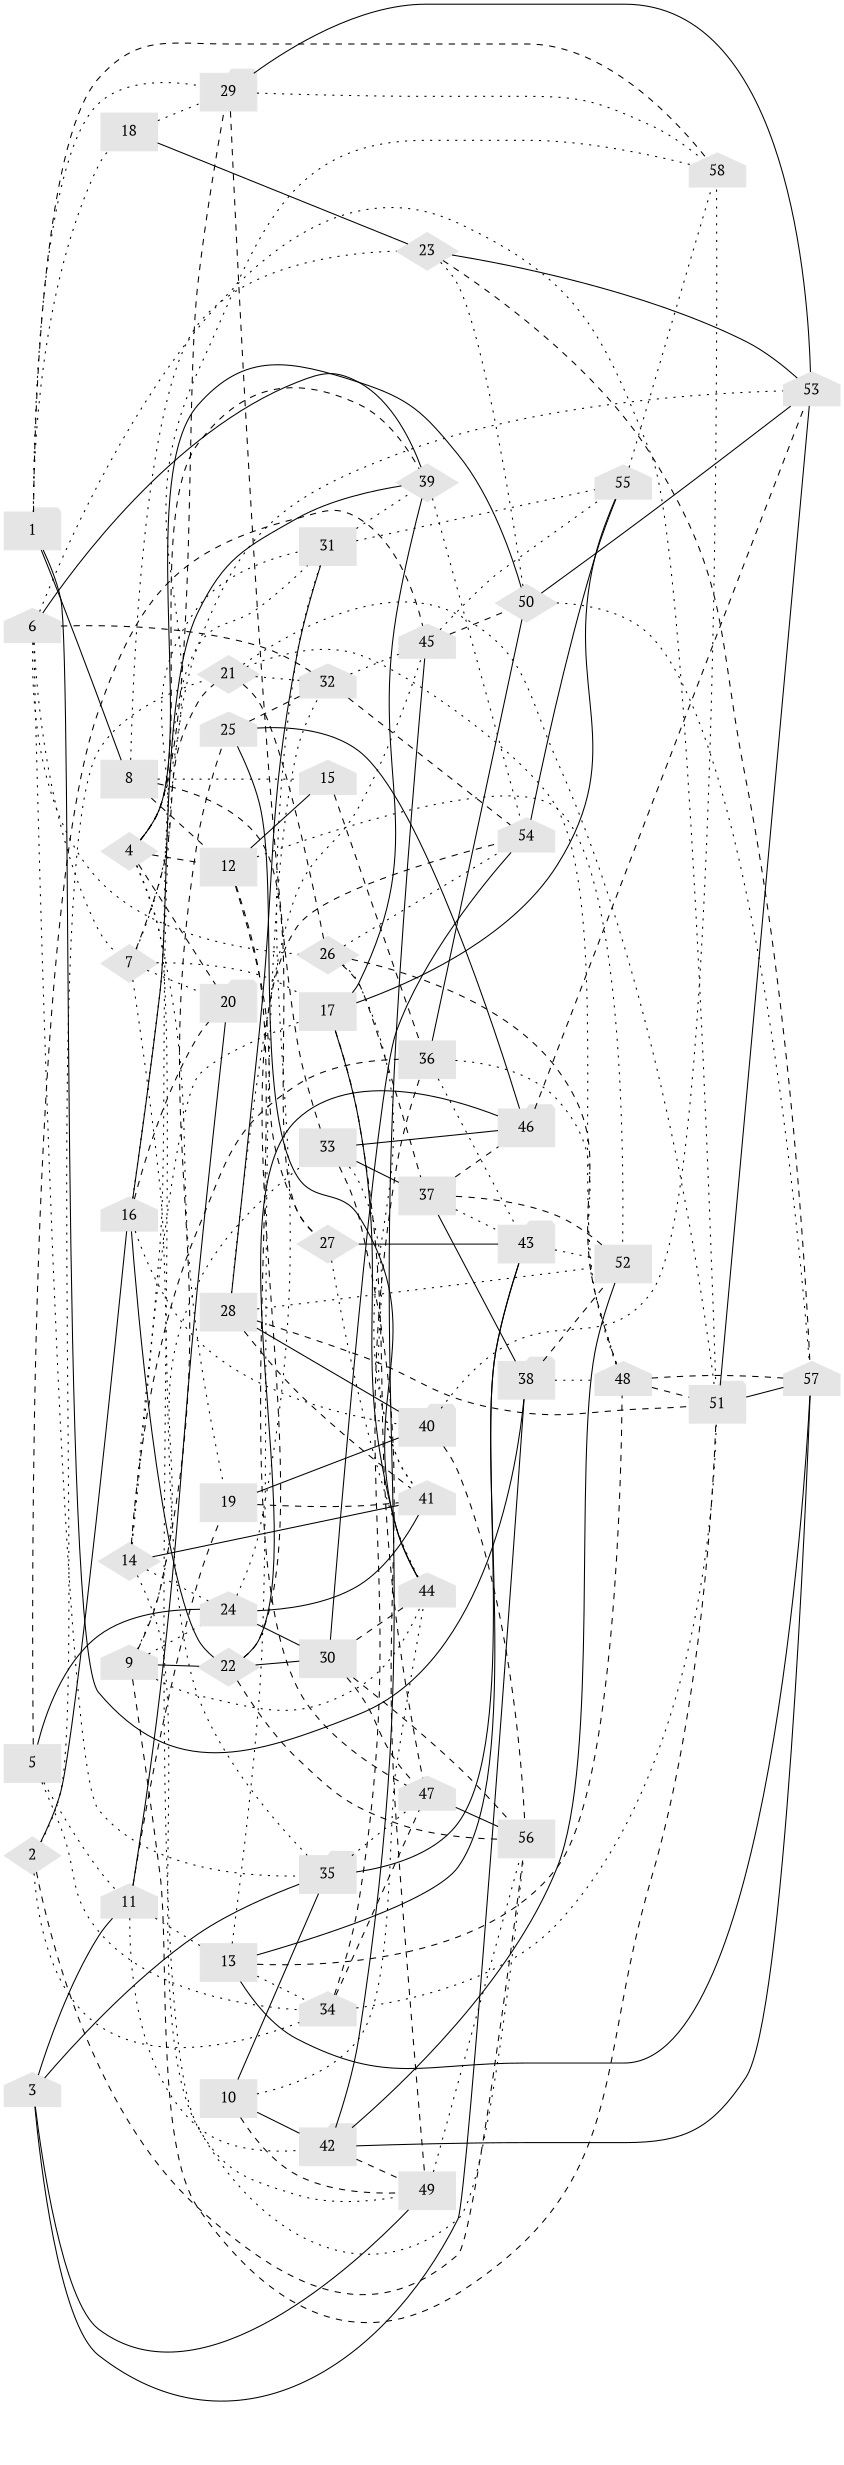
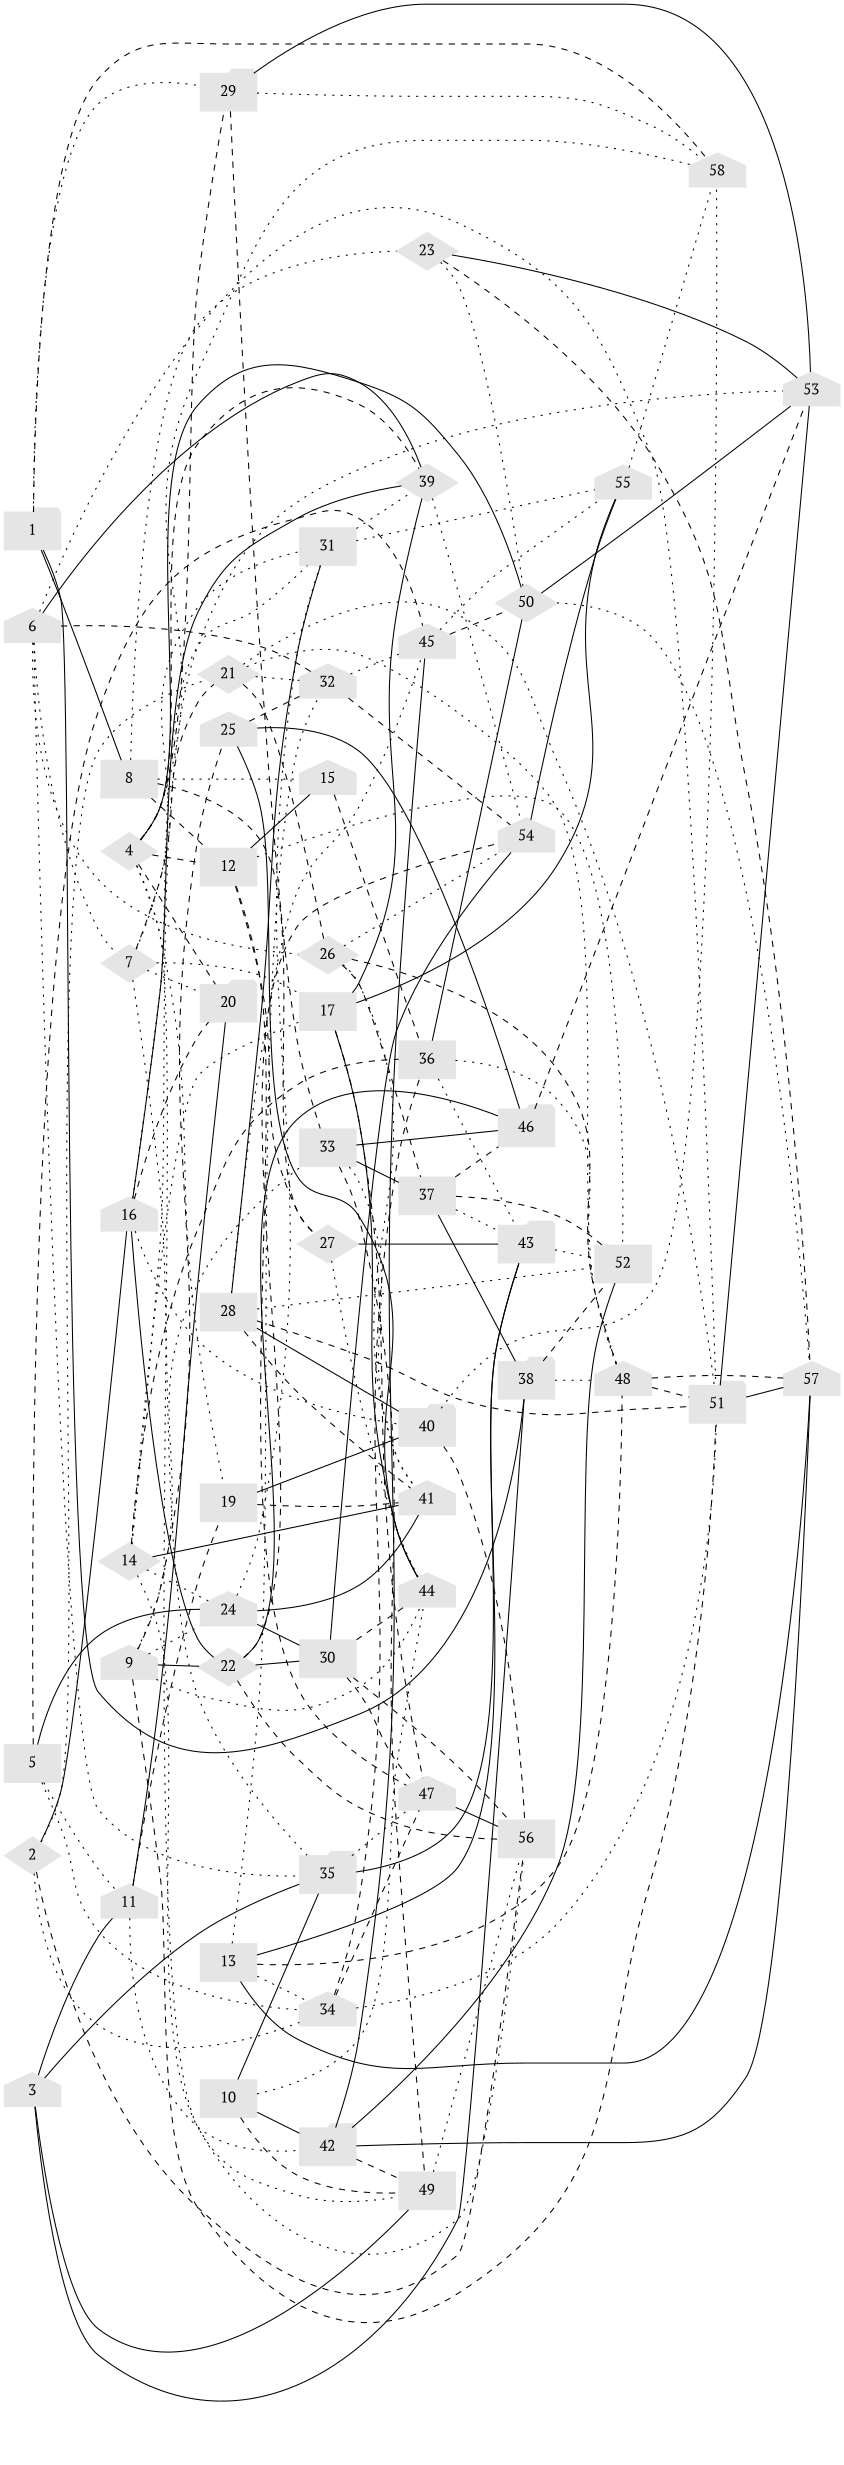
node "18": removed
edge "11" -- "13": removed
